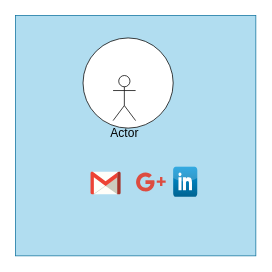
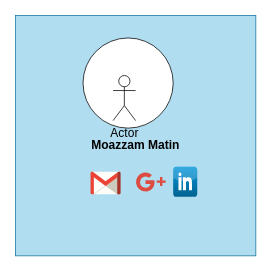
node "Moazzam Matin": added
